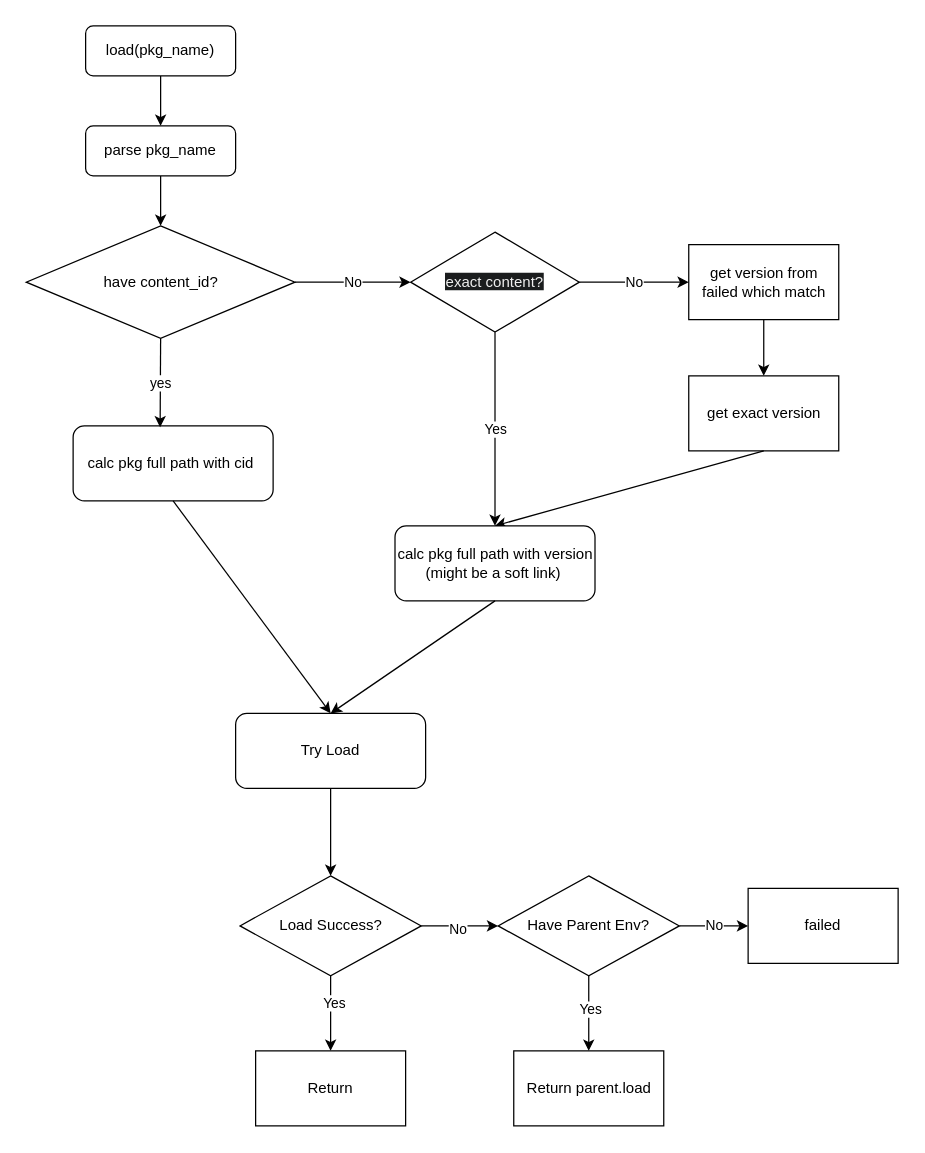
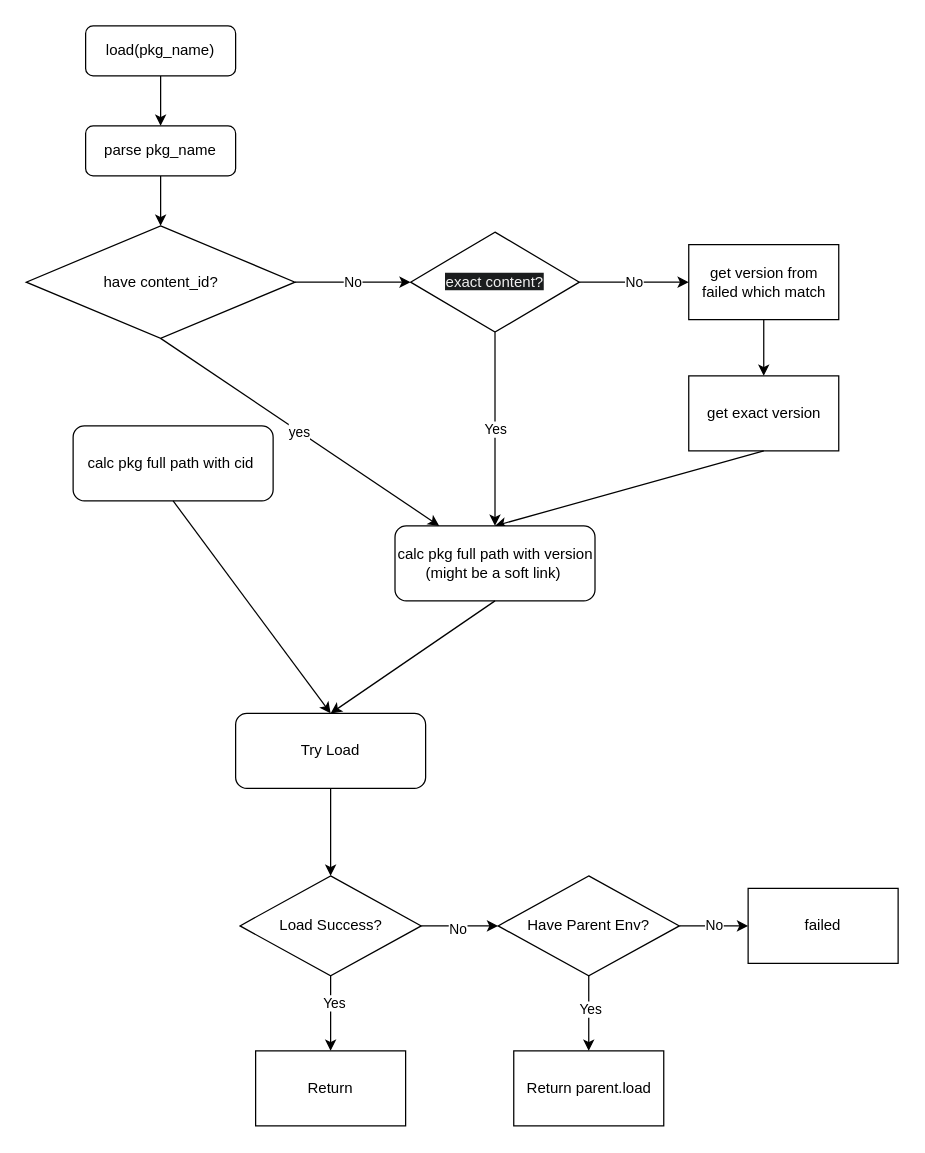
edge "have content_id?" -> "calc pkg full path with cid": now "have content_id?" -> "calc pkg full path with version (might be a soft link)"
